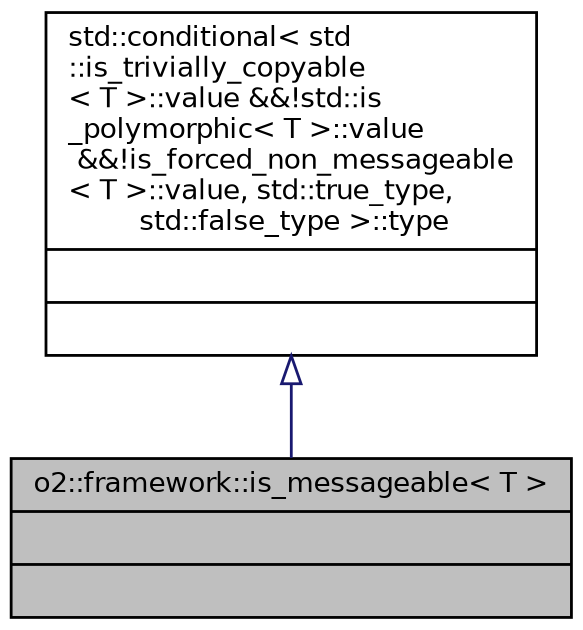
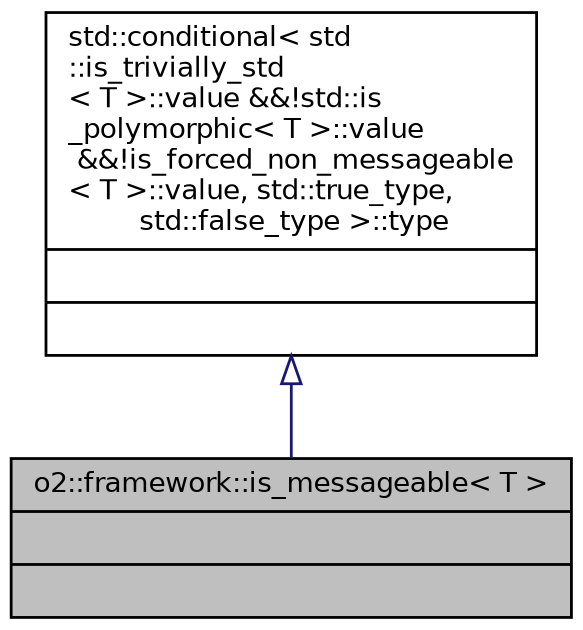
node "std::conditional< std": text "::is_trivially_copyable" -> "::is_trivially_std"
